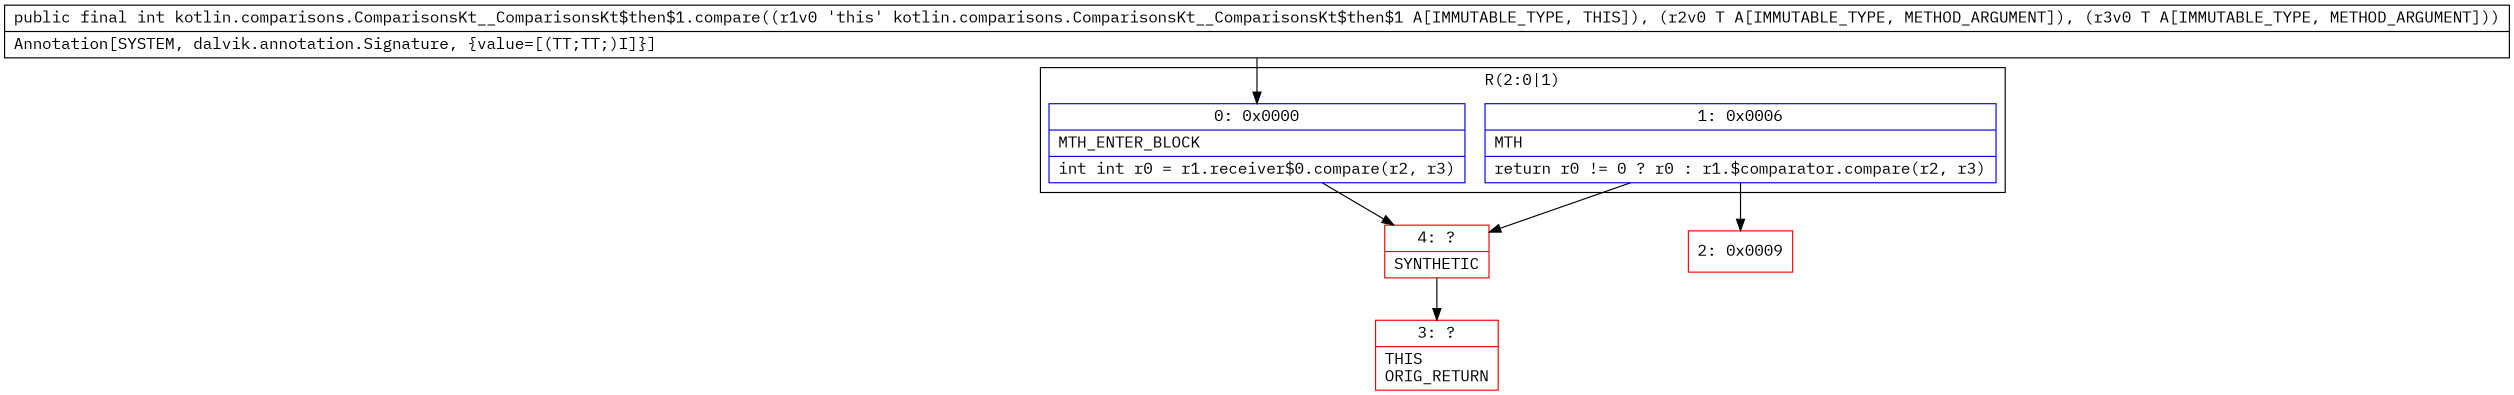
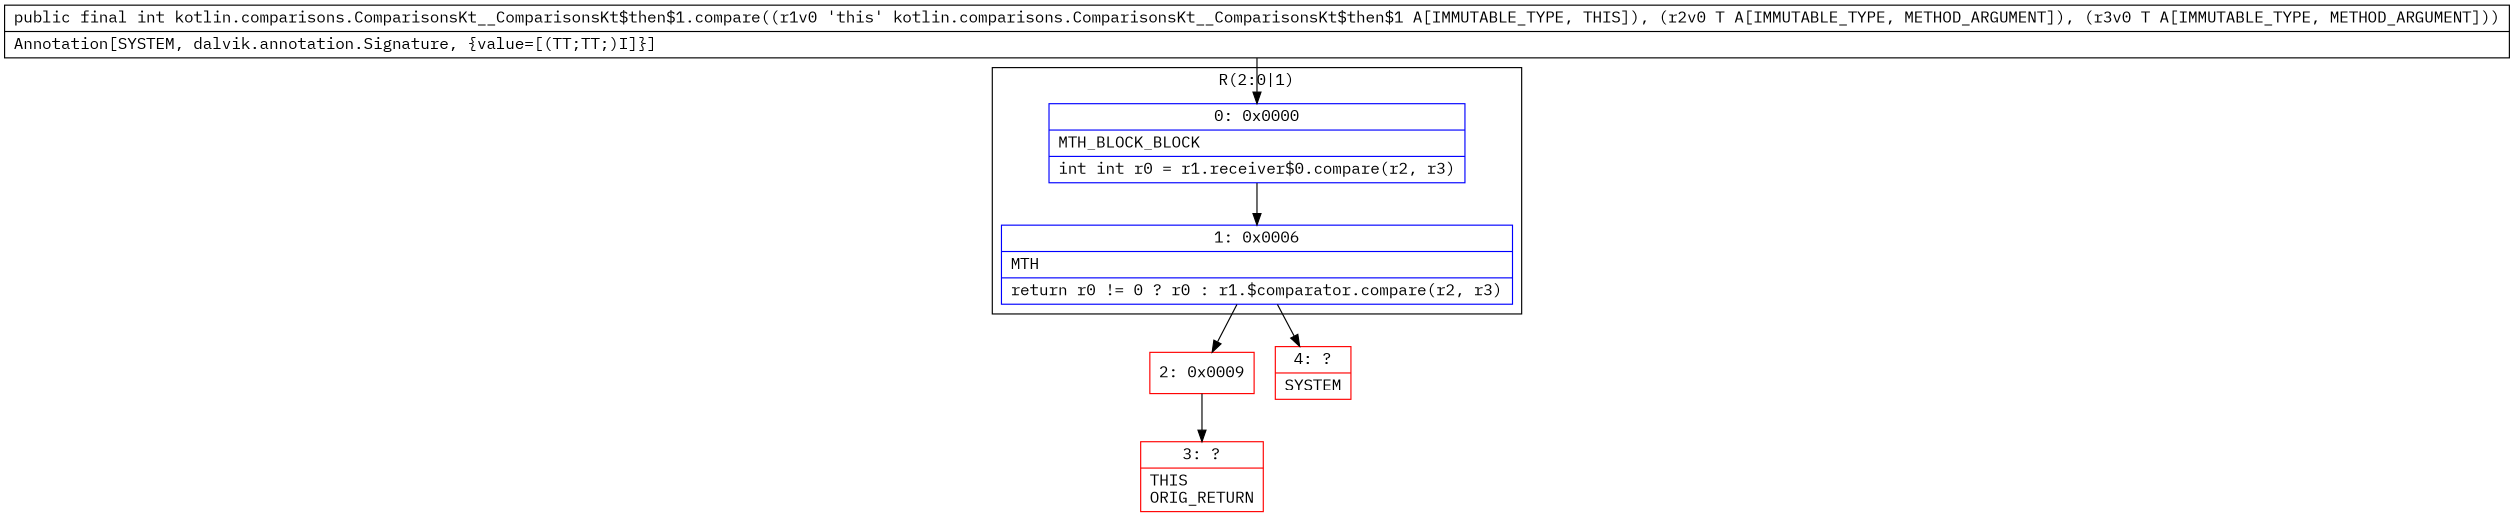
node "0: 0x0000": text "MTH_ENTER_BLOCK" -> "MTH_BLOCK_BLOCK"
edge "0: 0x0000" -> "4: ?": now "0: 0x0000" -> "1: 0x0006"
node "4: ?": text "SYNTHETIC" -> "SYSTEM"
edge "4: ?" -> "3: ?": now "2: 0x0009" -> "3: ?"
